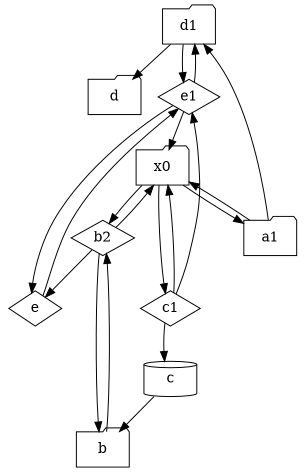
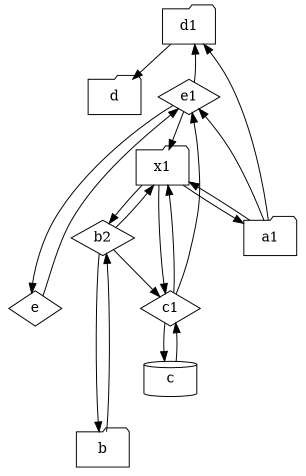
edge "d1" -> "e1": now "a1" -> "e1"
node "x0": label "x0" -> "x1"
edge "b2" -> "e": now "b2" -> "c1"
edge "c" -> "b": now "c" -> "c1"
